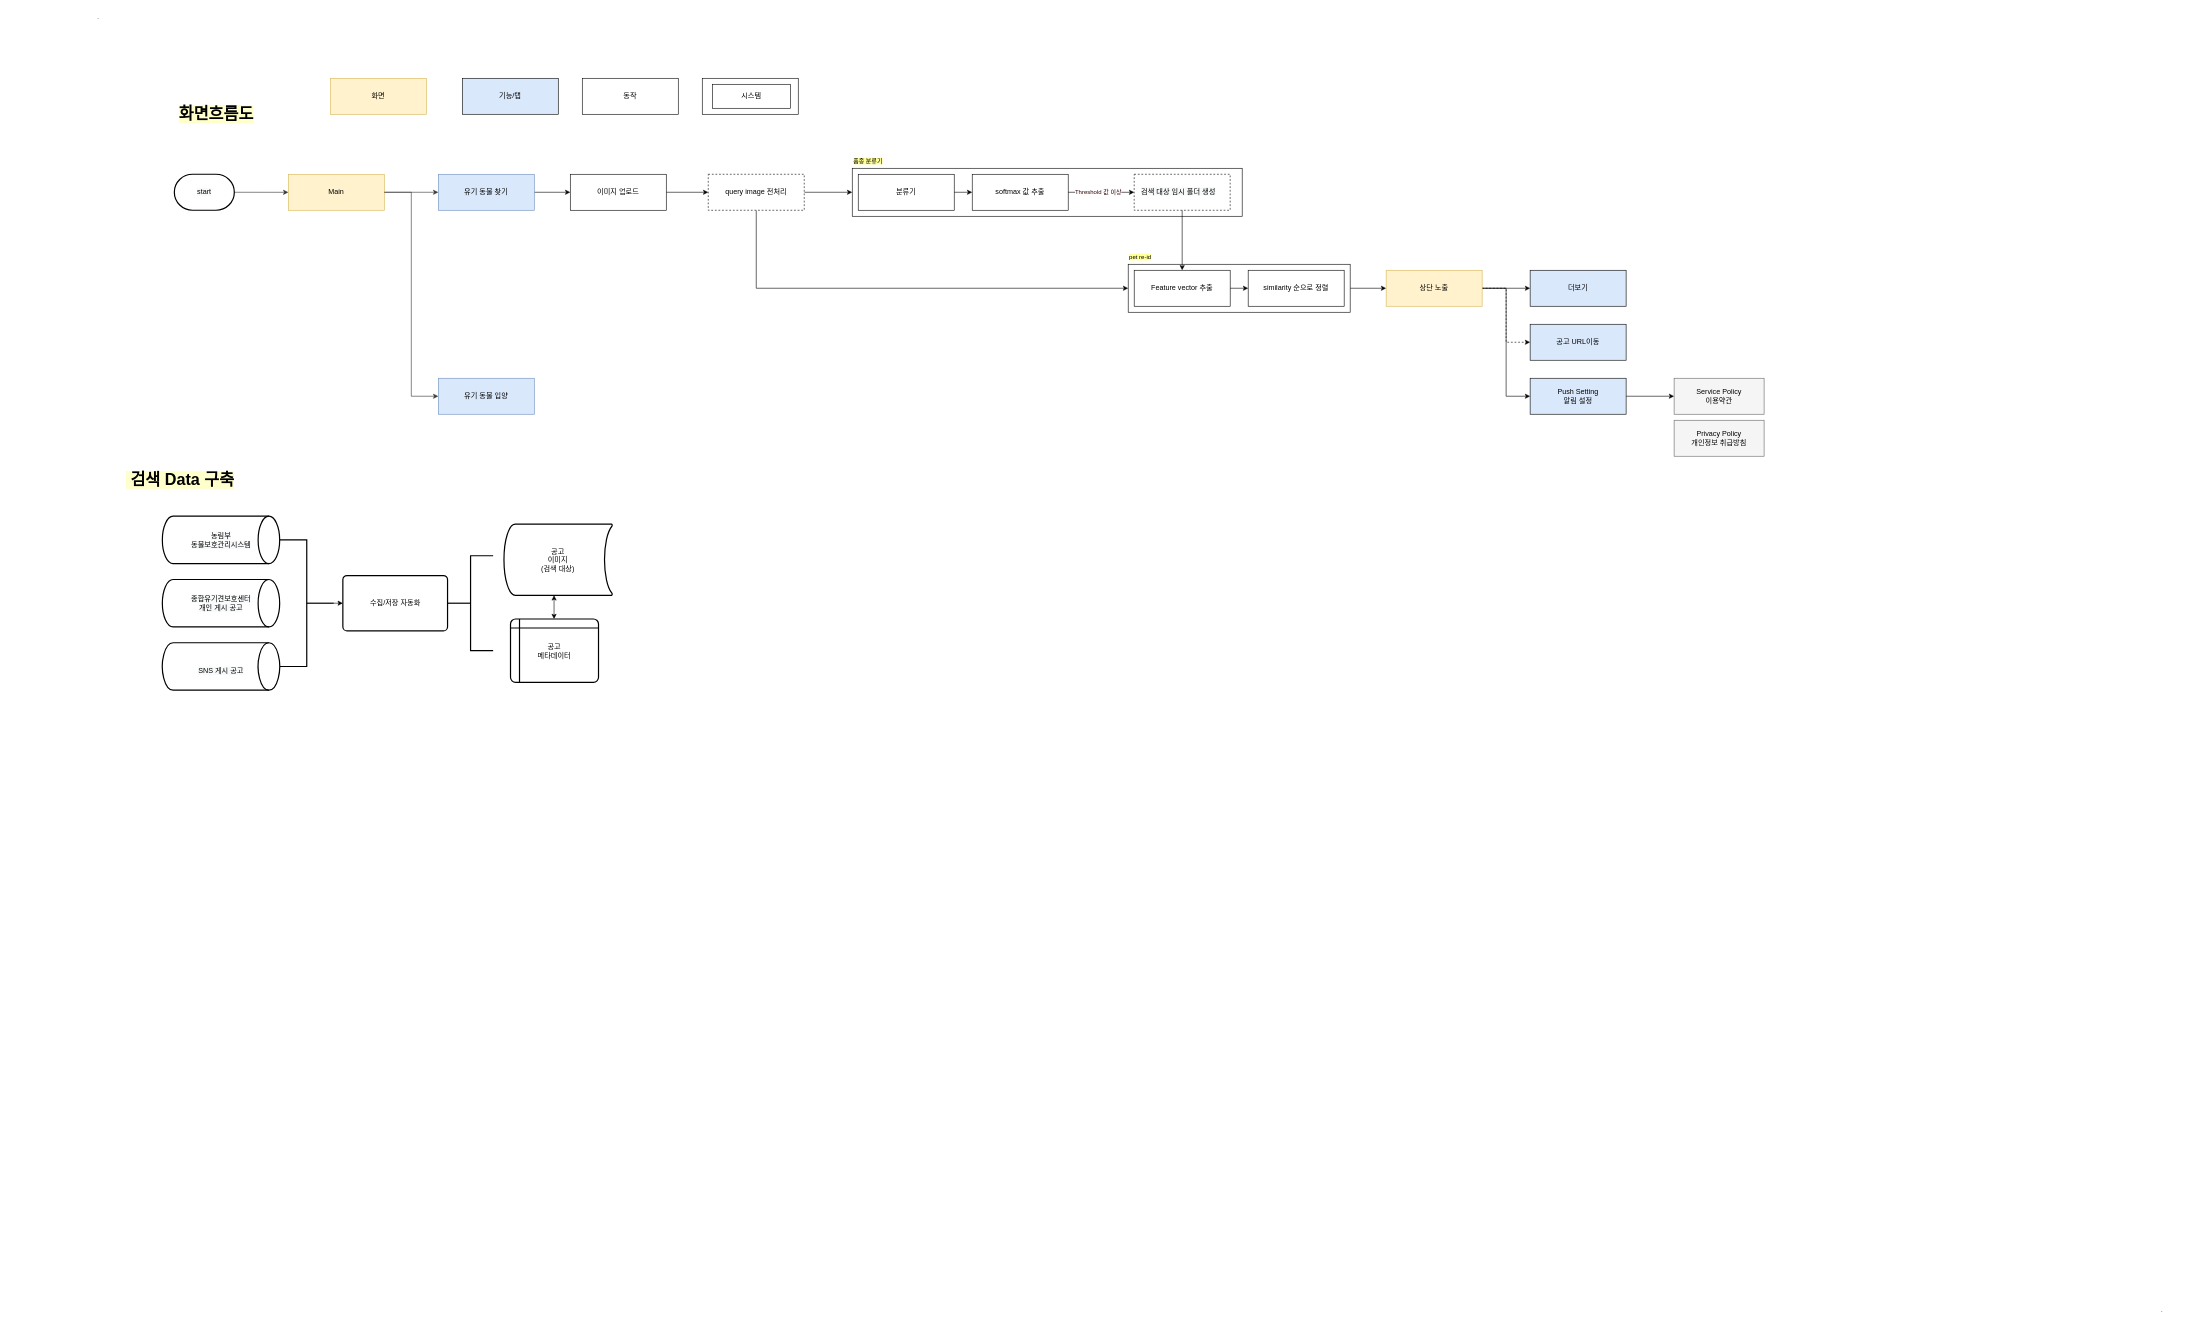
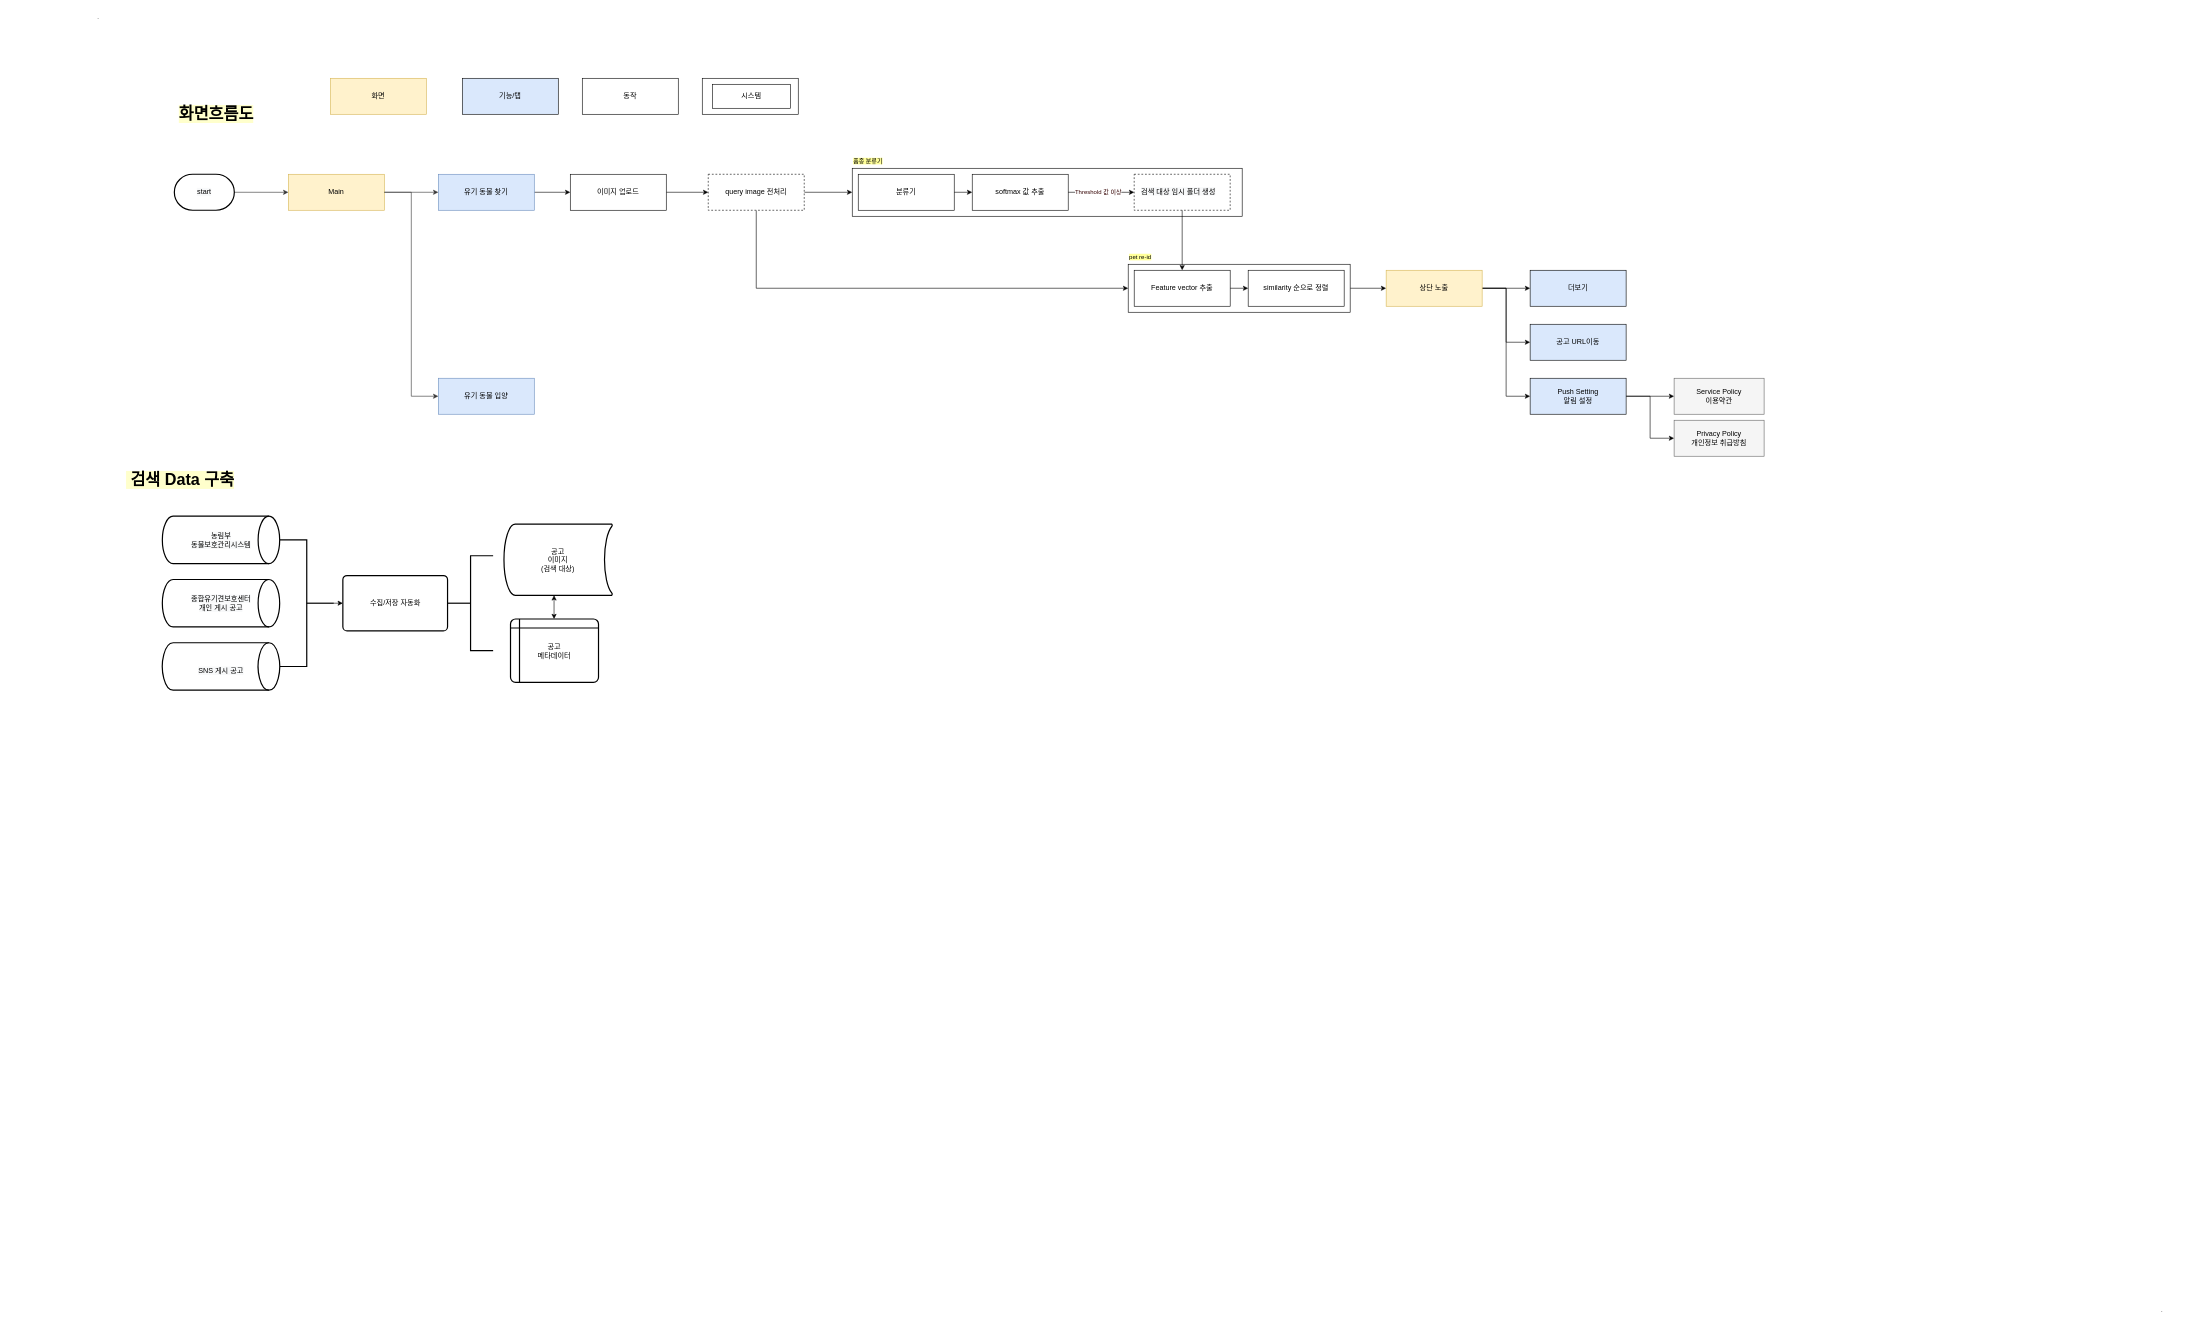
edge "상단 노출" -> "공고 URL이동": style dashed -> solid
edge "Push Setting 알림 설정" -> "Privacy Policy 개인정보 취급방침": added
